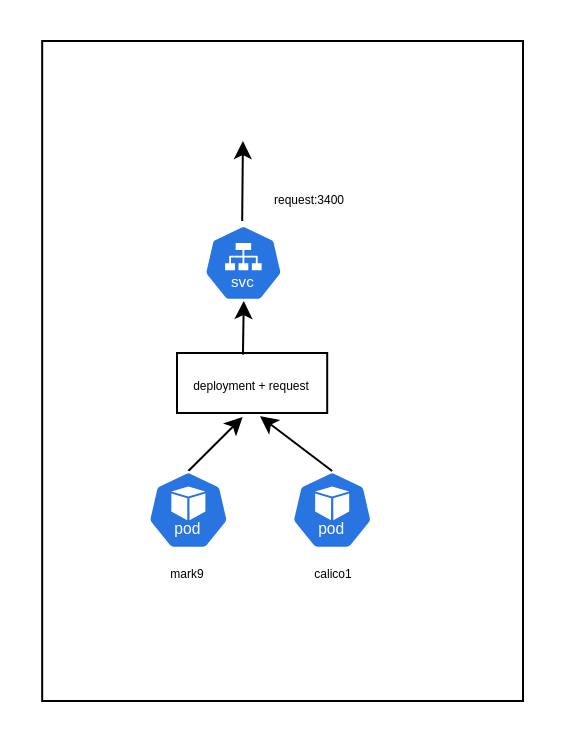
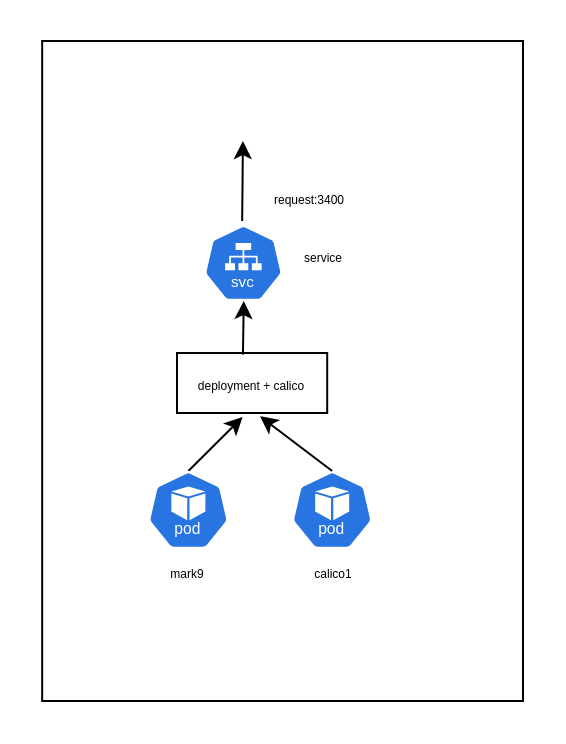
node "service": added
node "deployment + request": label "deployment + request" -> "deployment + calico"
